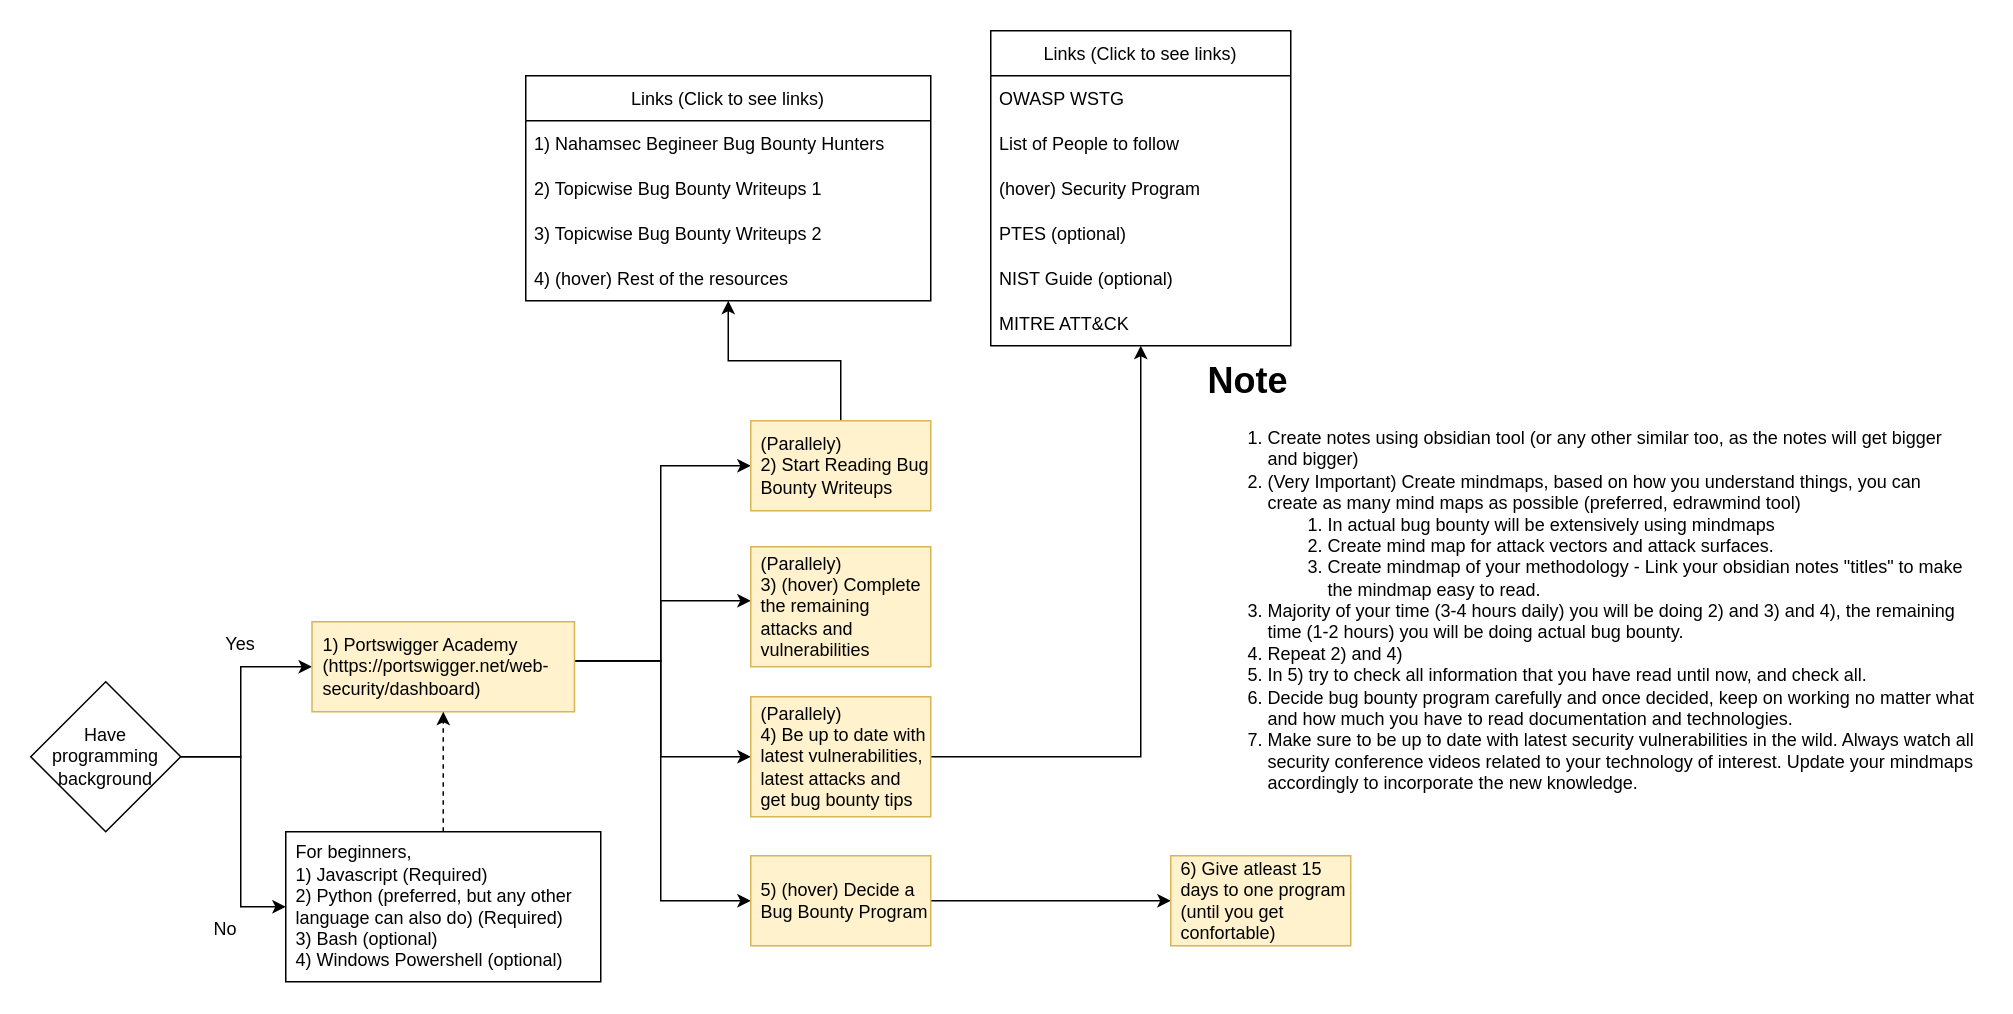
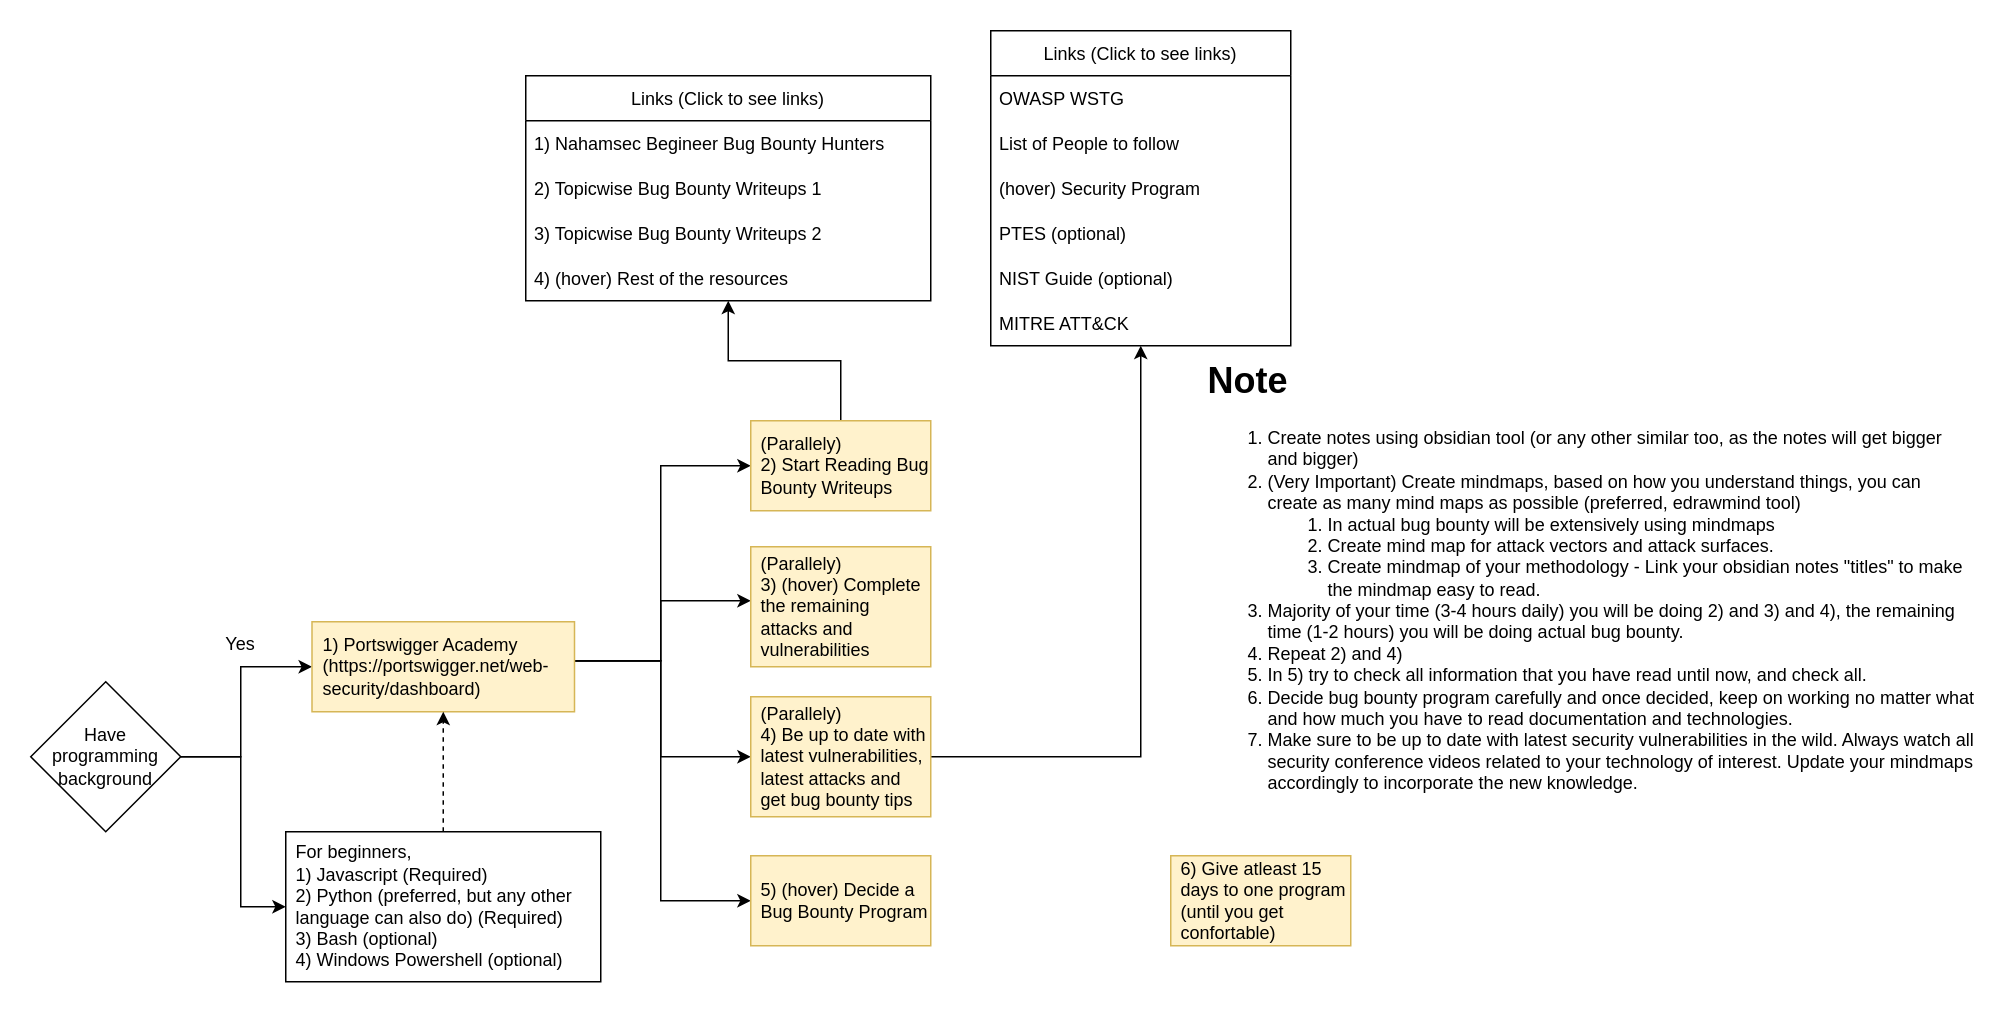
edge "5) (hover) Decide a Bug Bounty Program" -> "6) Give atleast 15 days to one program (until you get confortable)": removed
node "No": removed
